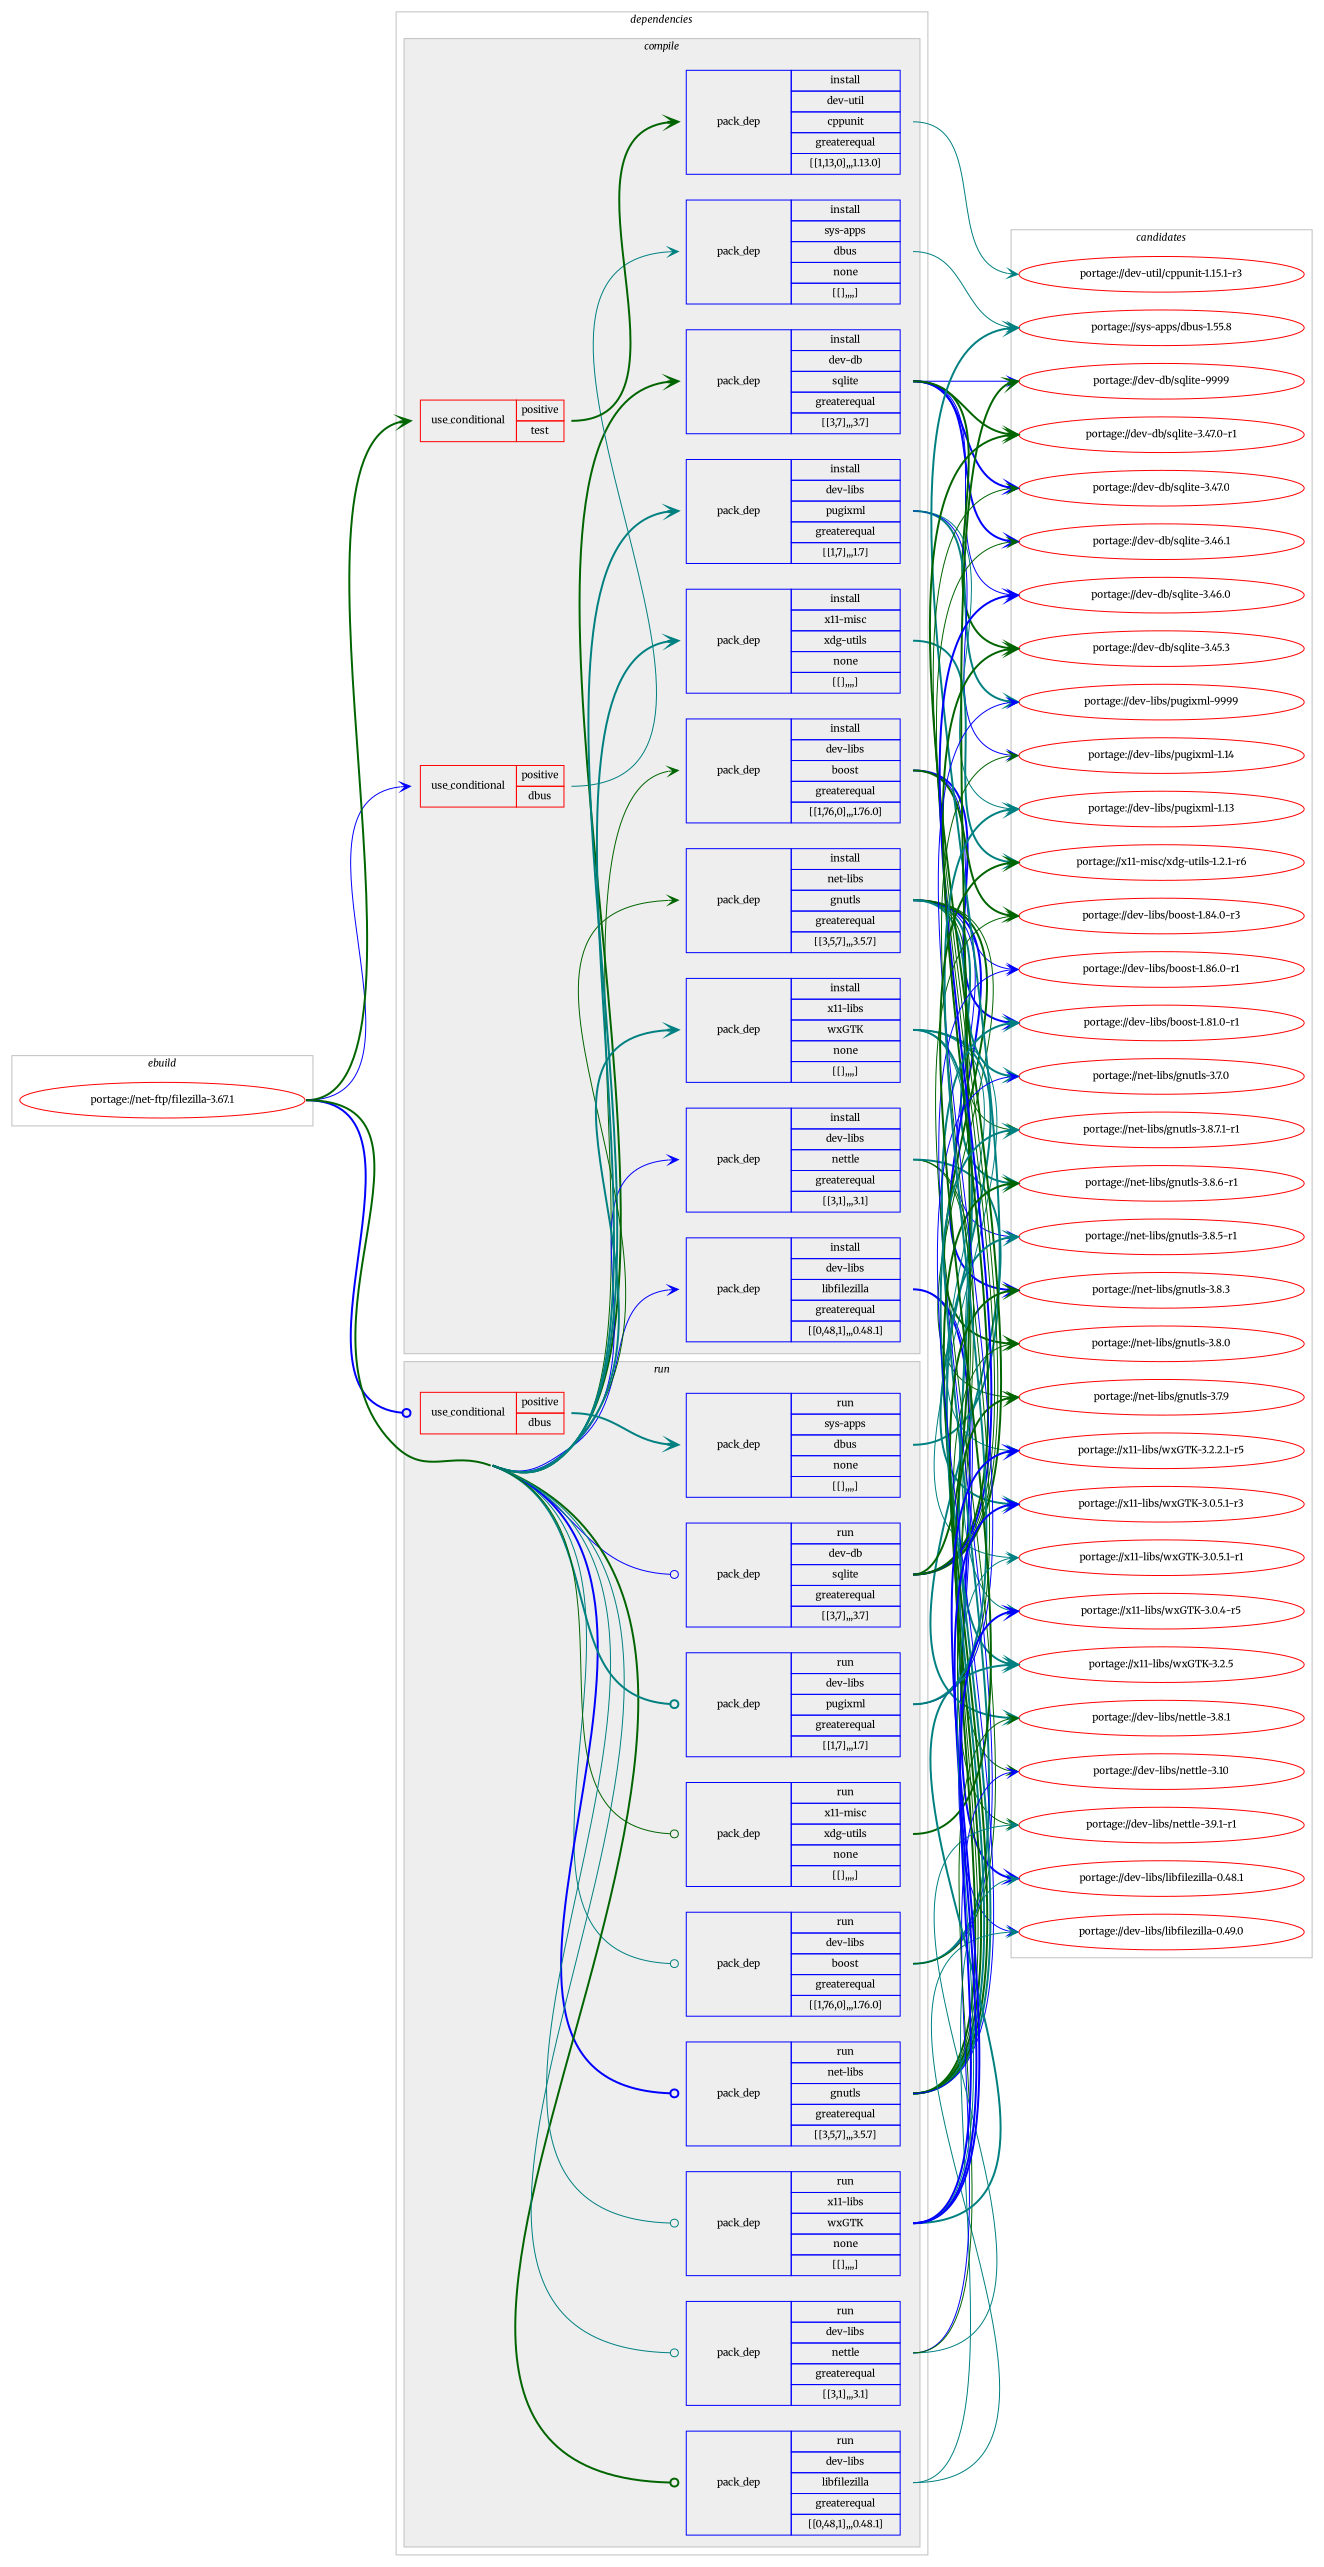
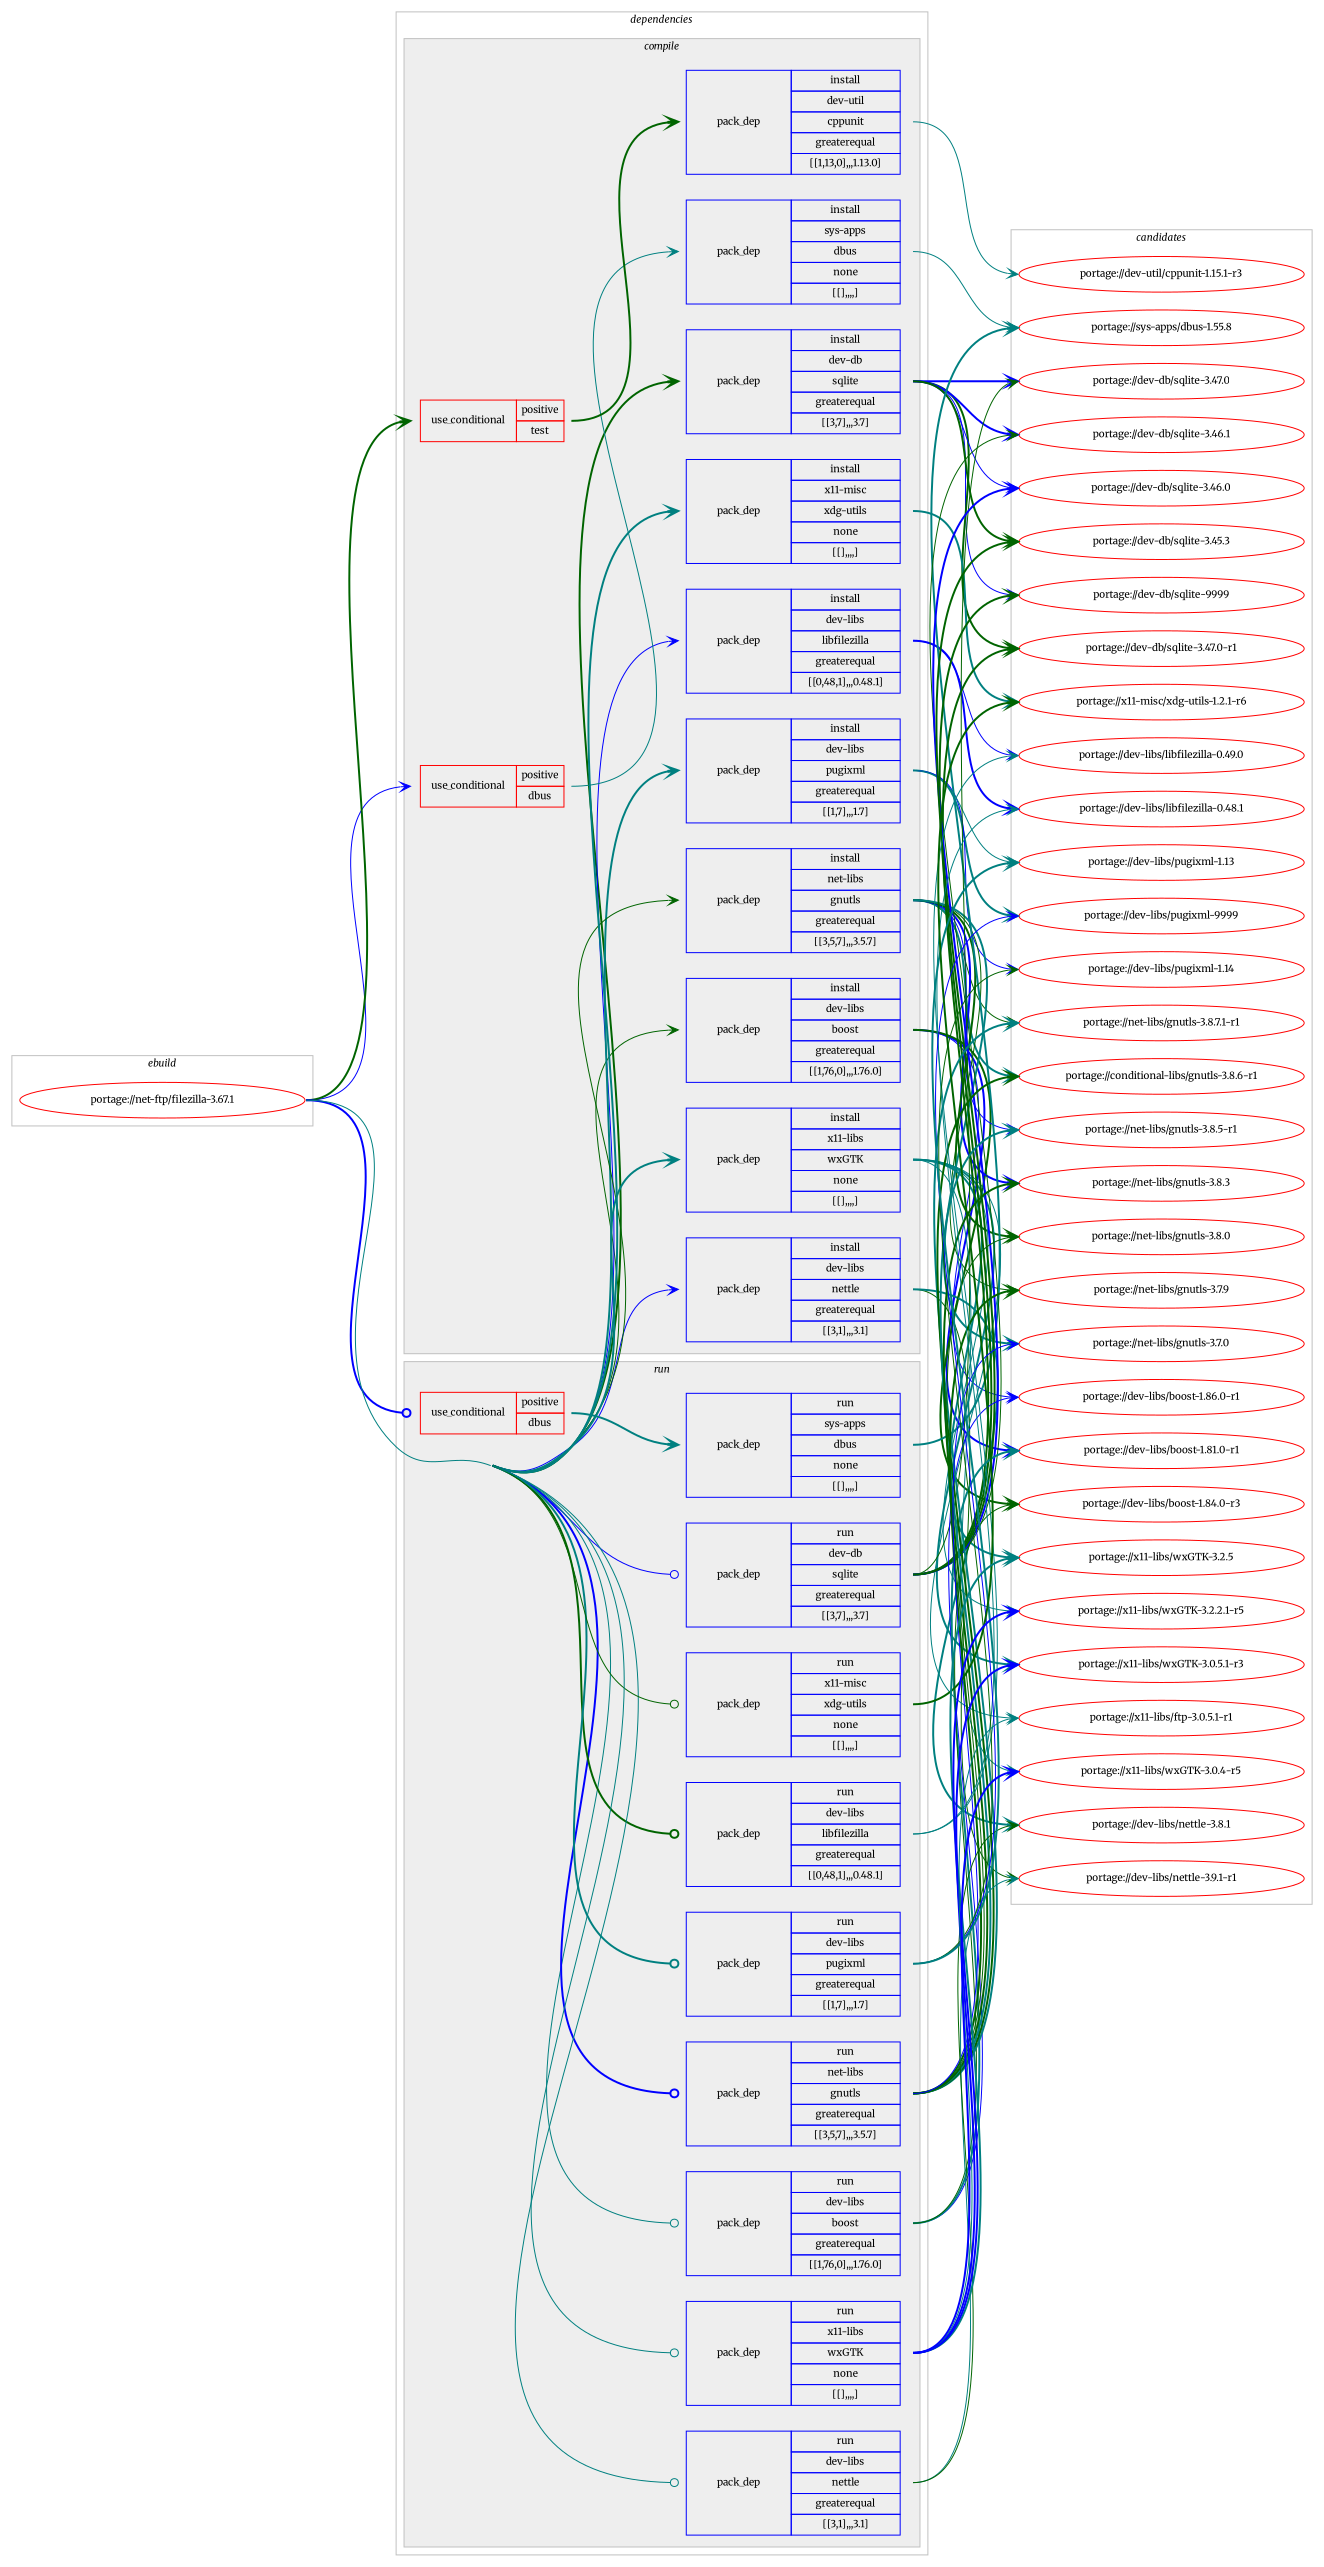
node "portage://net-libs/gnutls-3.8.6-r1": label "portage://net-libs/gnutls-3.8.6-r1" -> "portage://conditional-libs/gnutls-3.8.6-r1"
node "portage://x11-libs/wxGTK-3.0.5.1-r1": label "portage://x11-libs/wxGTK-3.0.5.1-r1" -> "portage://x11-libs/ftp-3.0.5.1-r1"
node "portage://dev-libs/nettle-3.10": removed
